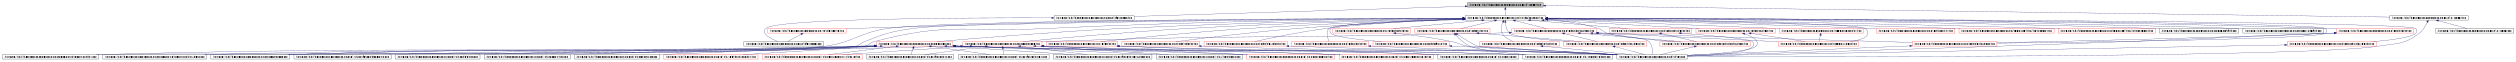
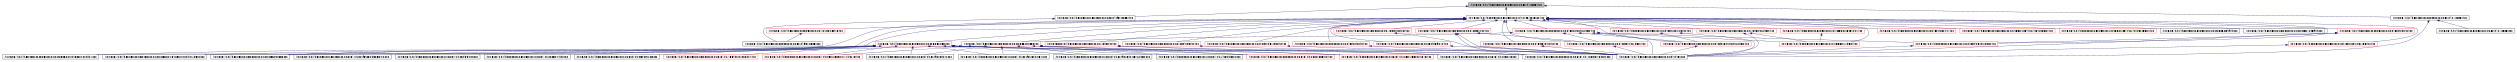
node "/home/travis/build/espressopp/espressopp/src/VerletList.hpp": label "/home/travis/build/espressopp/espressopp/src/VerletList.hpp" -> "/home/iterator/build/espressopp/espressopp/src/VerletList.hpp"
